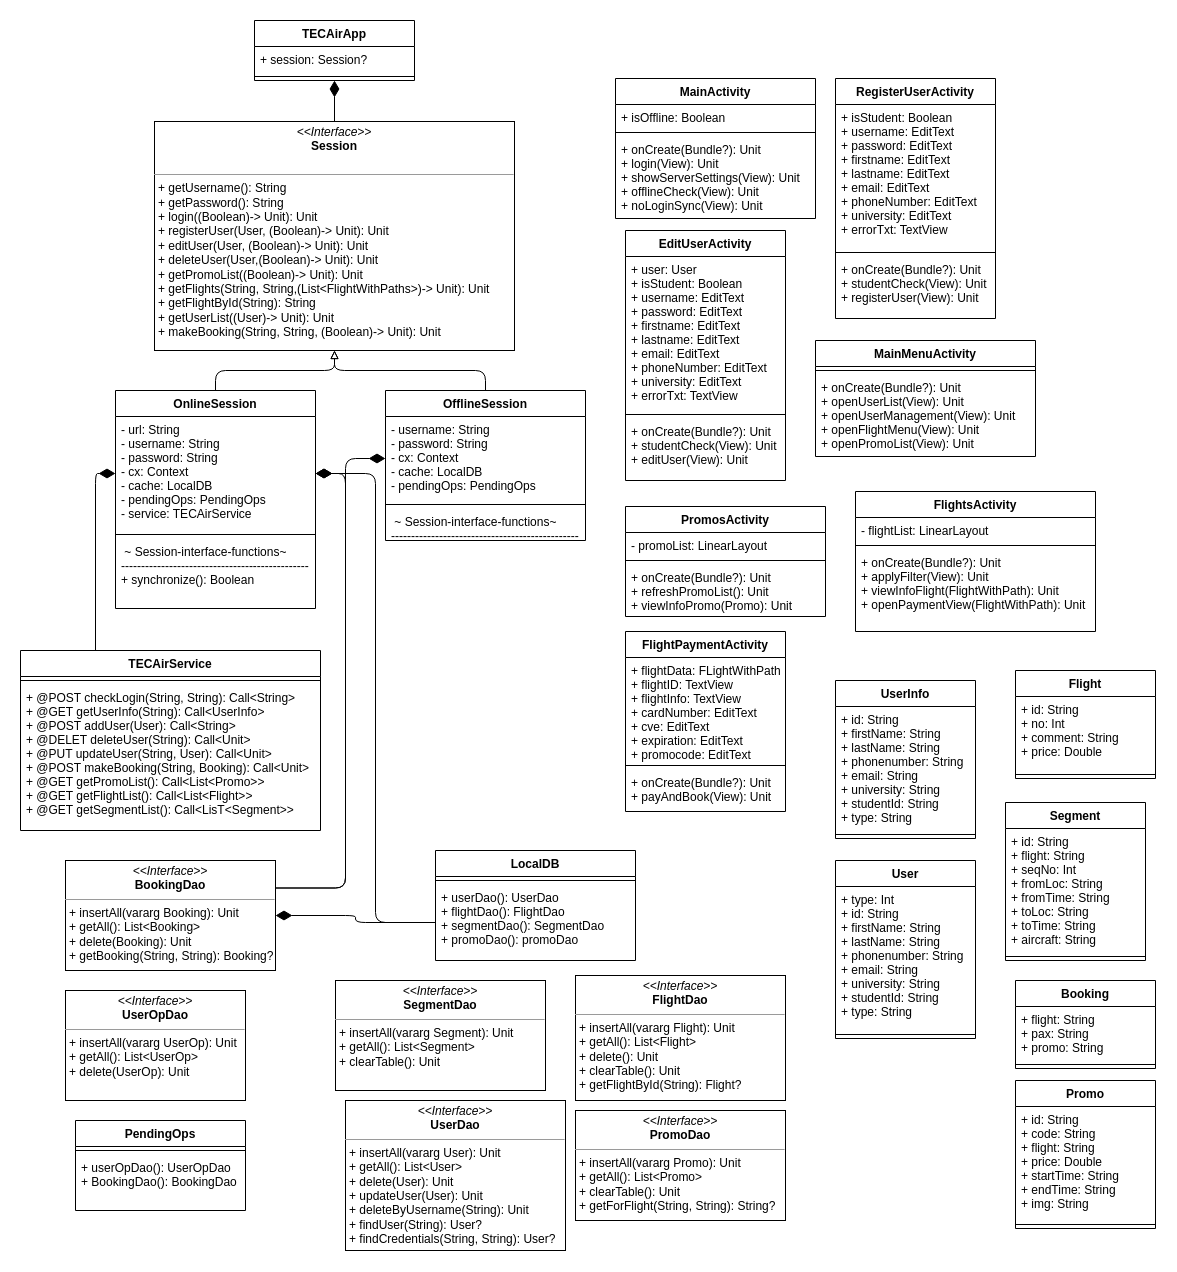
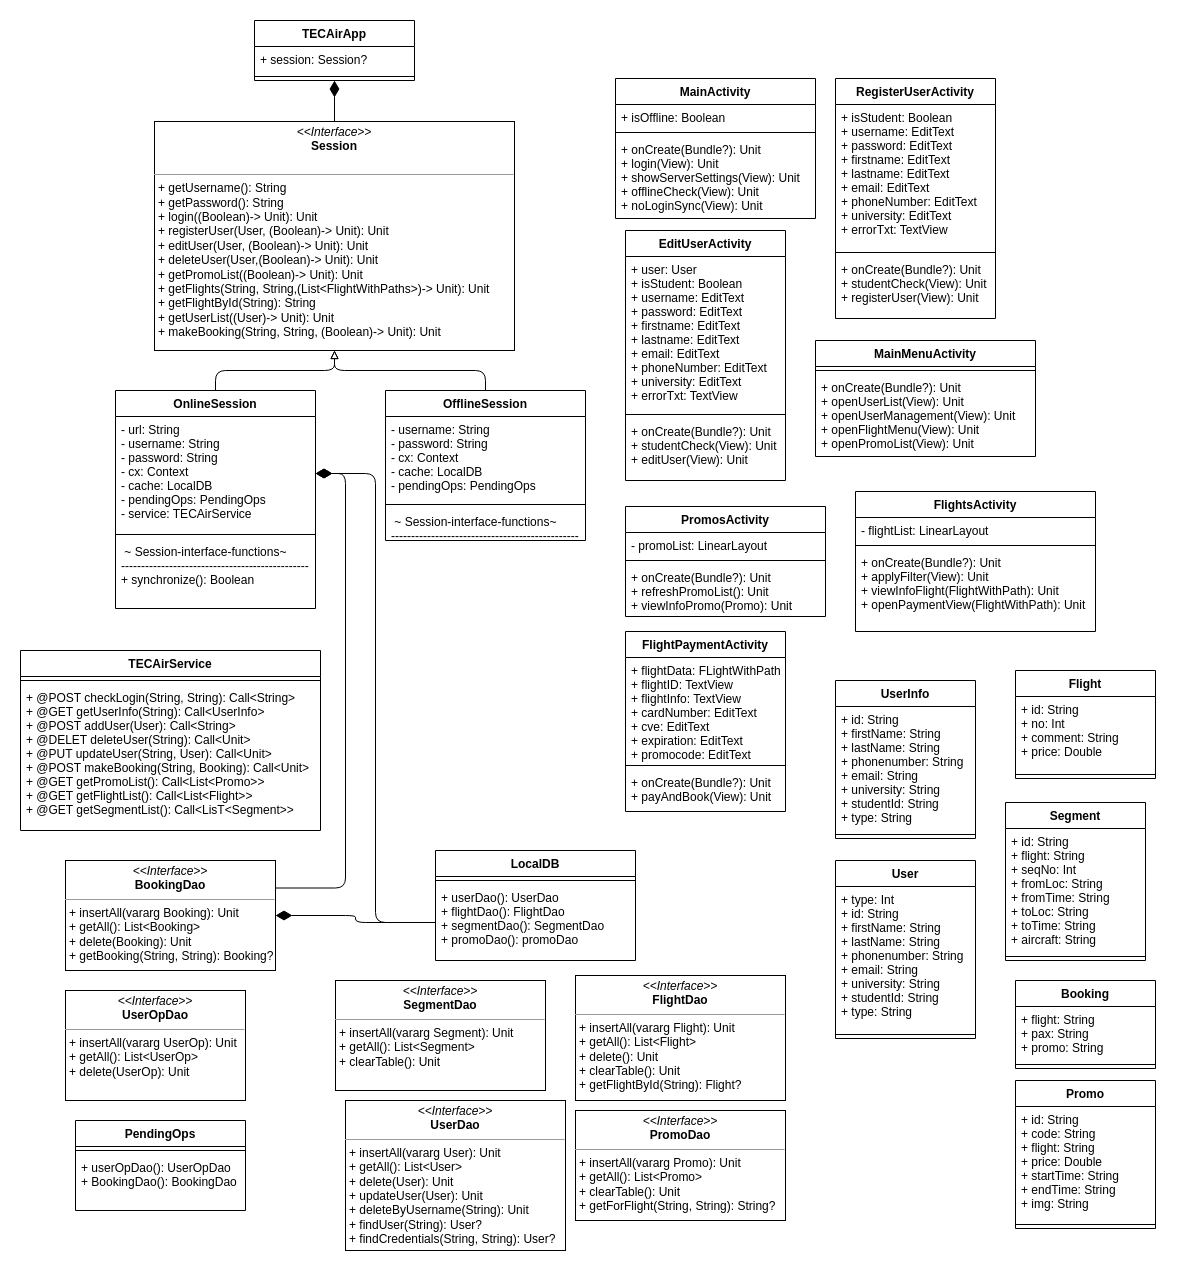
edge "<<Interface>> BookingDao + insertAll(vararg Booking): Unit + getAll(): List<Booking>+ delete(Booking): Unit+ getBooking(String, String): Booking?" -> "- username: String - password: String - cx: Context - cache: LocalDB - pendingOps: PendingOps": removed
edge "TECAirService" -> "- url: String - username: String - password: String - cx: Context - cache: LocalDB - pendingOps: PendingOps - service: TECAirService": removed
